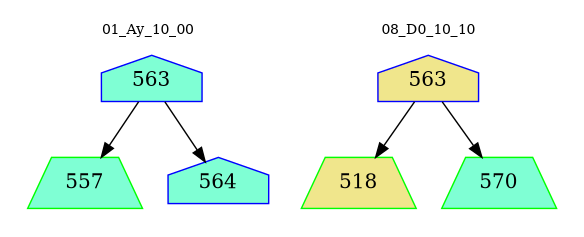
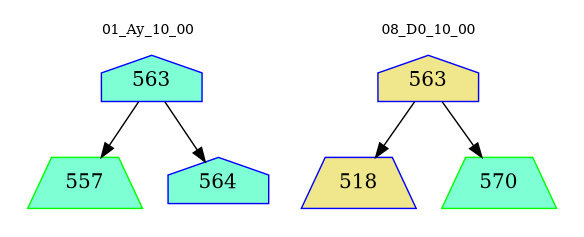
cluster "08_D0_10_10": label "08_D0_10_10" -> "08_D0_10_00"
node "518": color green -> blue
